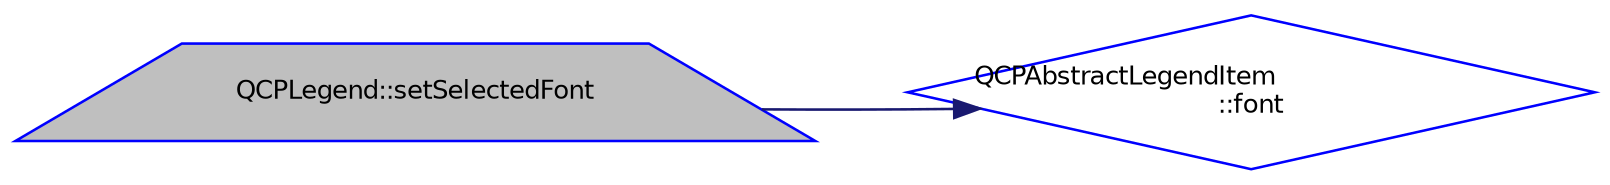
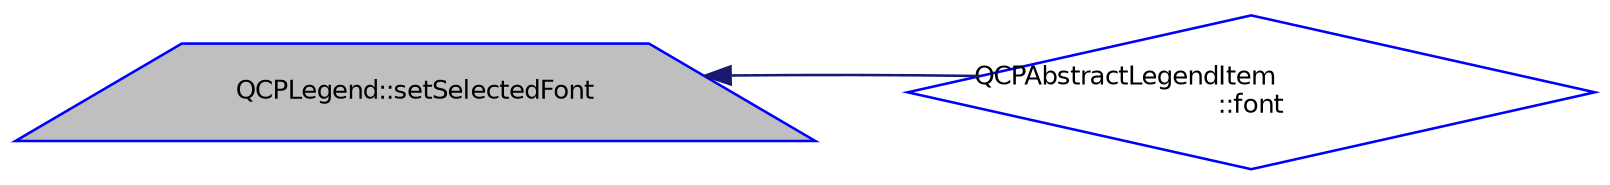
edge "QCPLegend::setSelectedFont" -> "QCPAbstractLegendItem ::font": reversed
